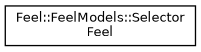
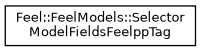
node "Feel::FeelModels::Selector Feel": label "Feel::FeelModels::Selector Feel" -> "Feel::FeelModels::Selector ModelFieldsFeelppTag"
